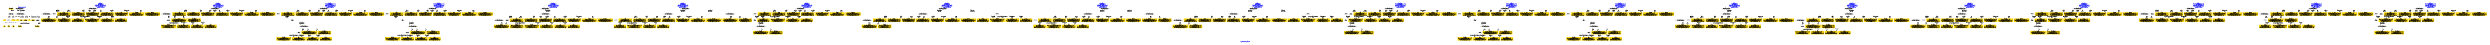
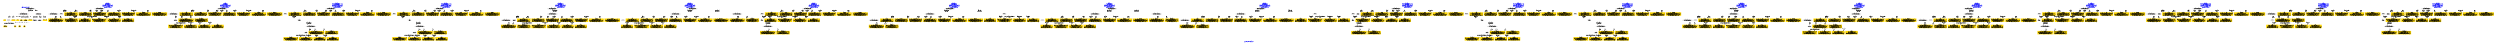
edge "dateOfDeath" -> "WebResource2": reversed
node "title": label "title" -> "dateOfBirth"
node "accession": fillcolor gold -> lightgray
node "classification": removed
